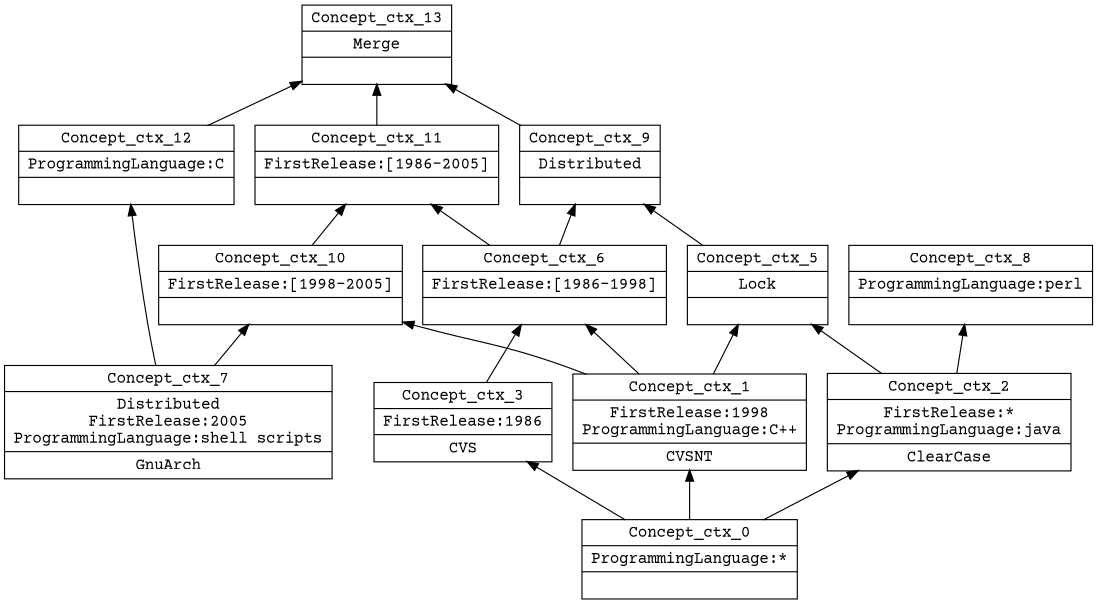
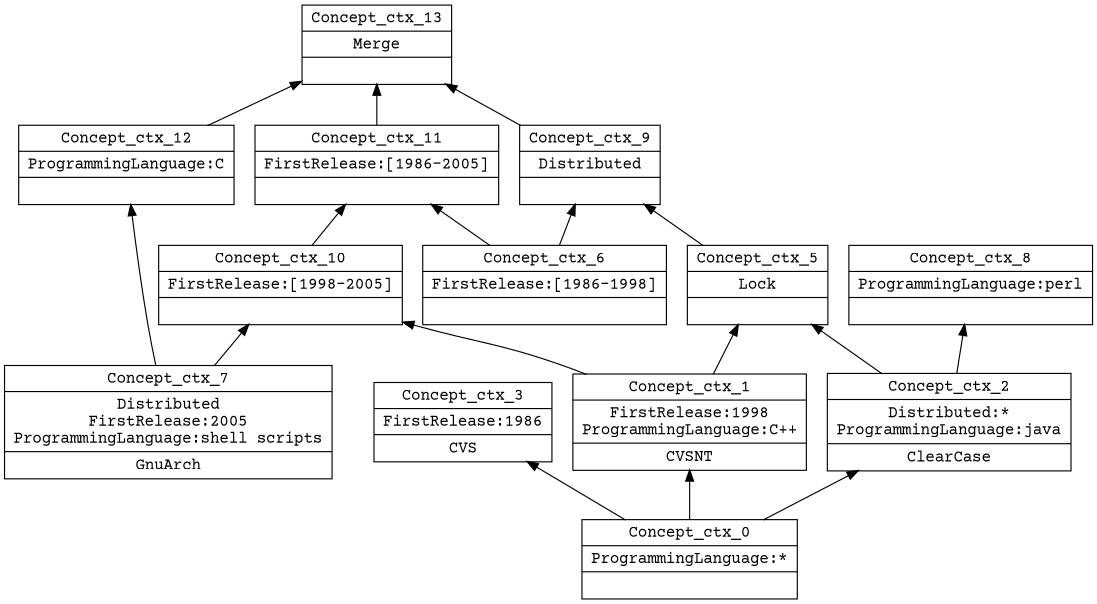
edge "Concept_ctx_1" -> "Concept_ctx_6": removed
edge "Concept_ctx_3" -> "Concept_ctx_6": removed
node "Concept_ctx_2": text "FirstRelease:*" -> "Distributed:*"
